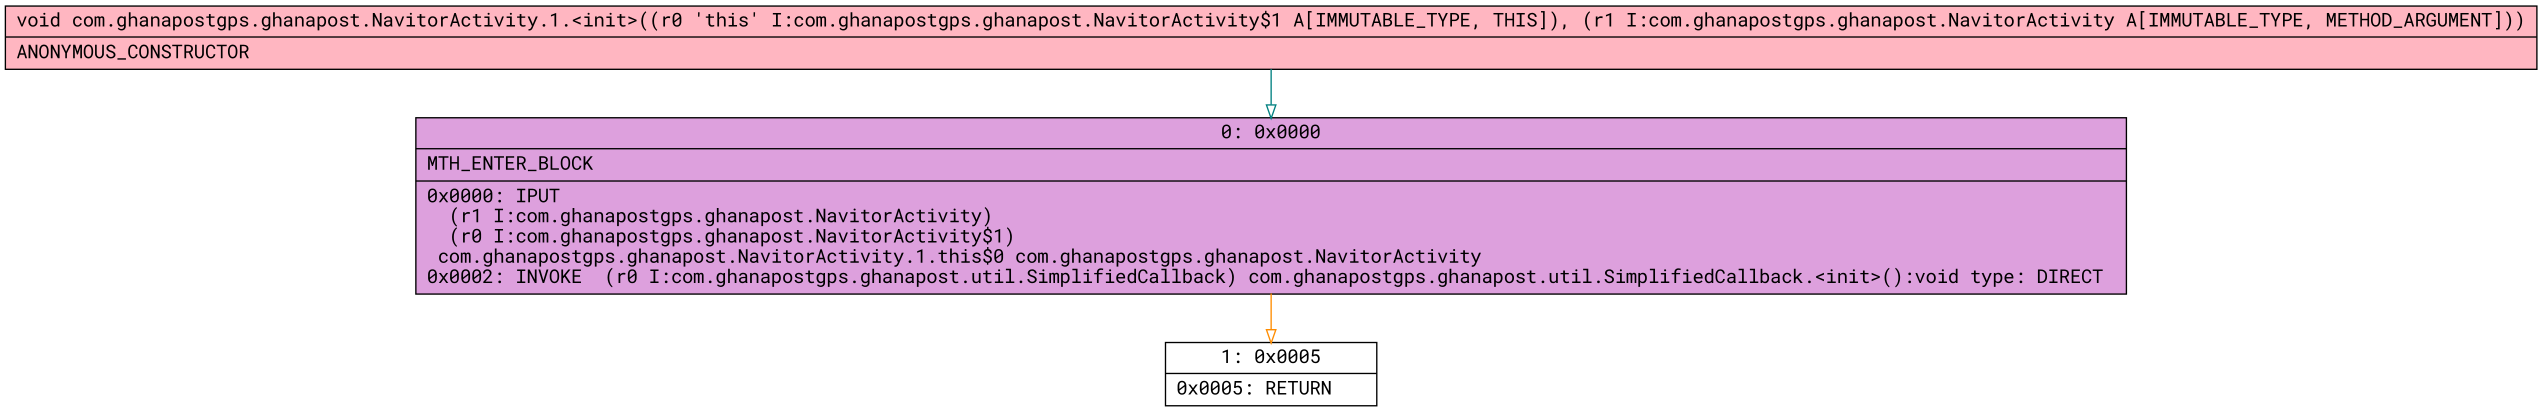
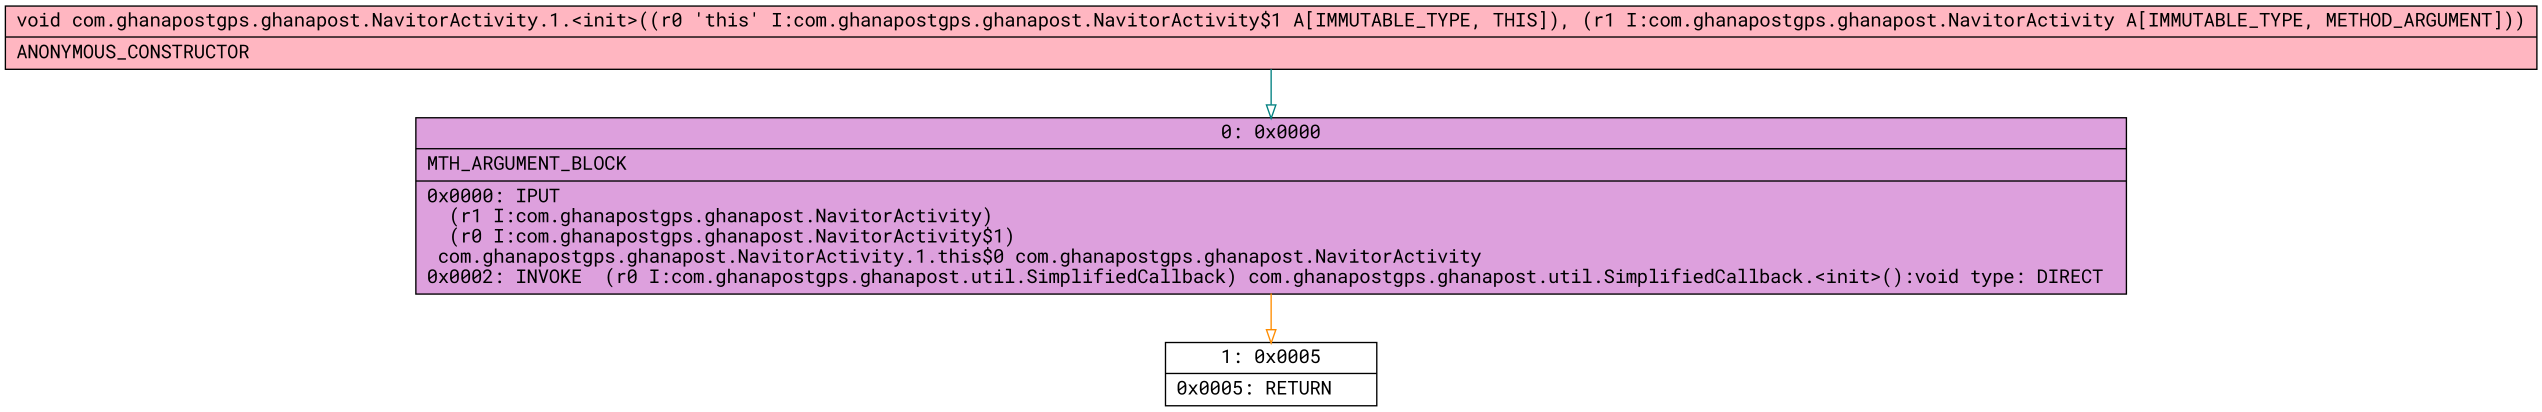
node "0: 0x0000": text "MTH_ENTER_BLOCK" -> "MTH_ARGUMENT_BLOCK"
